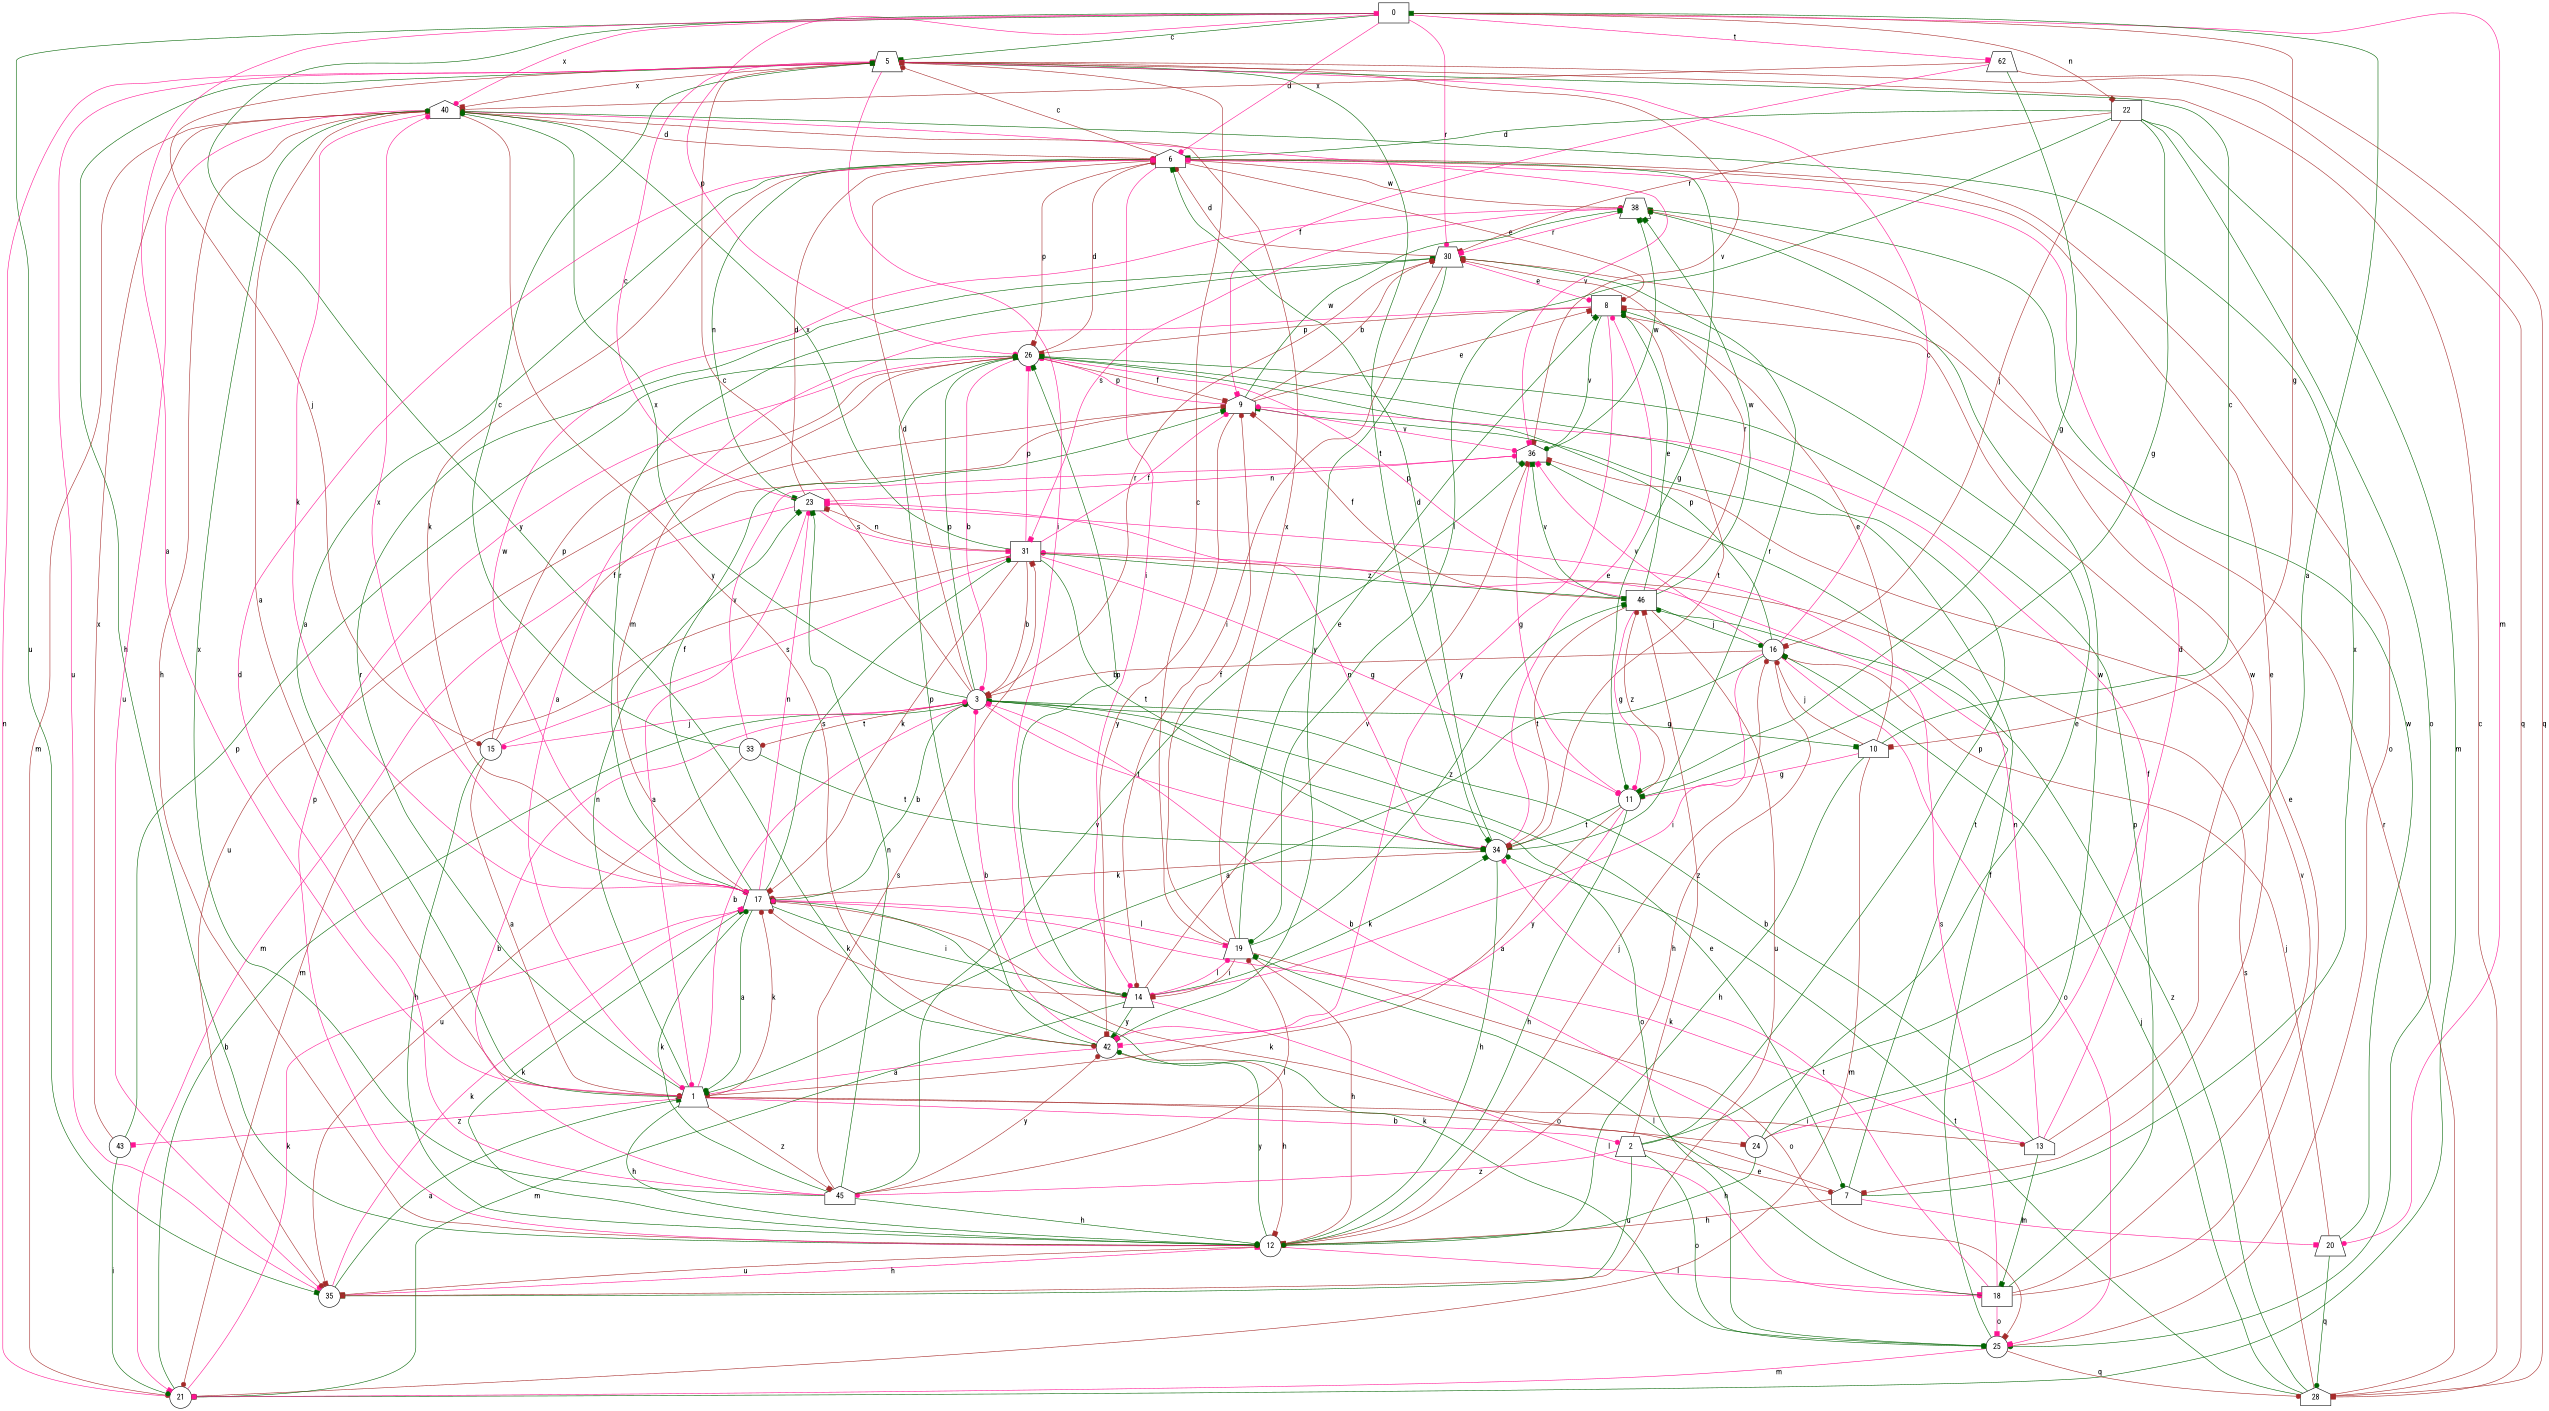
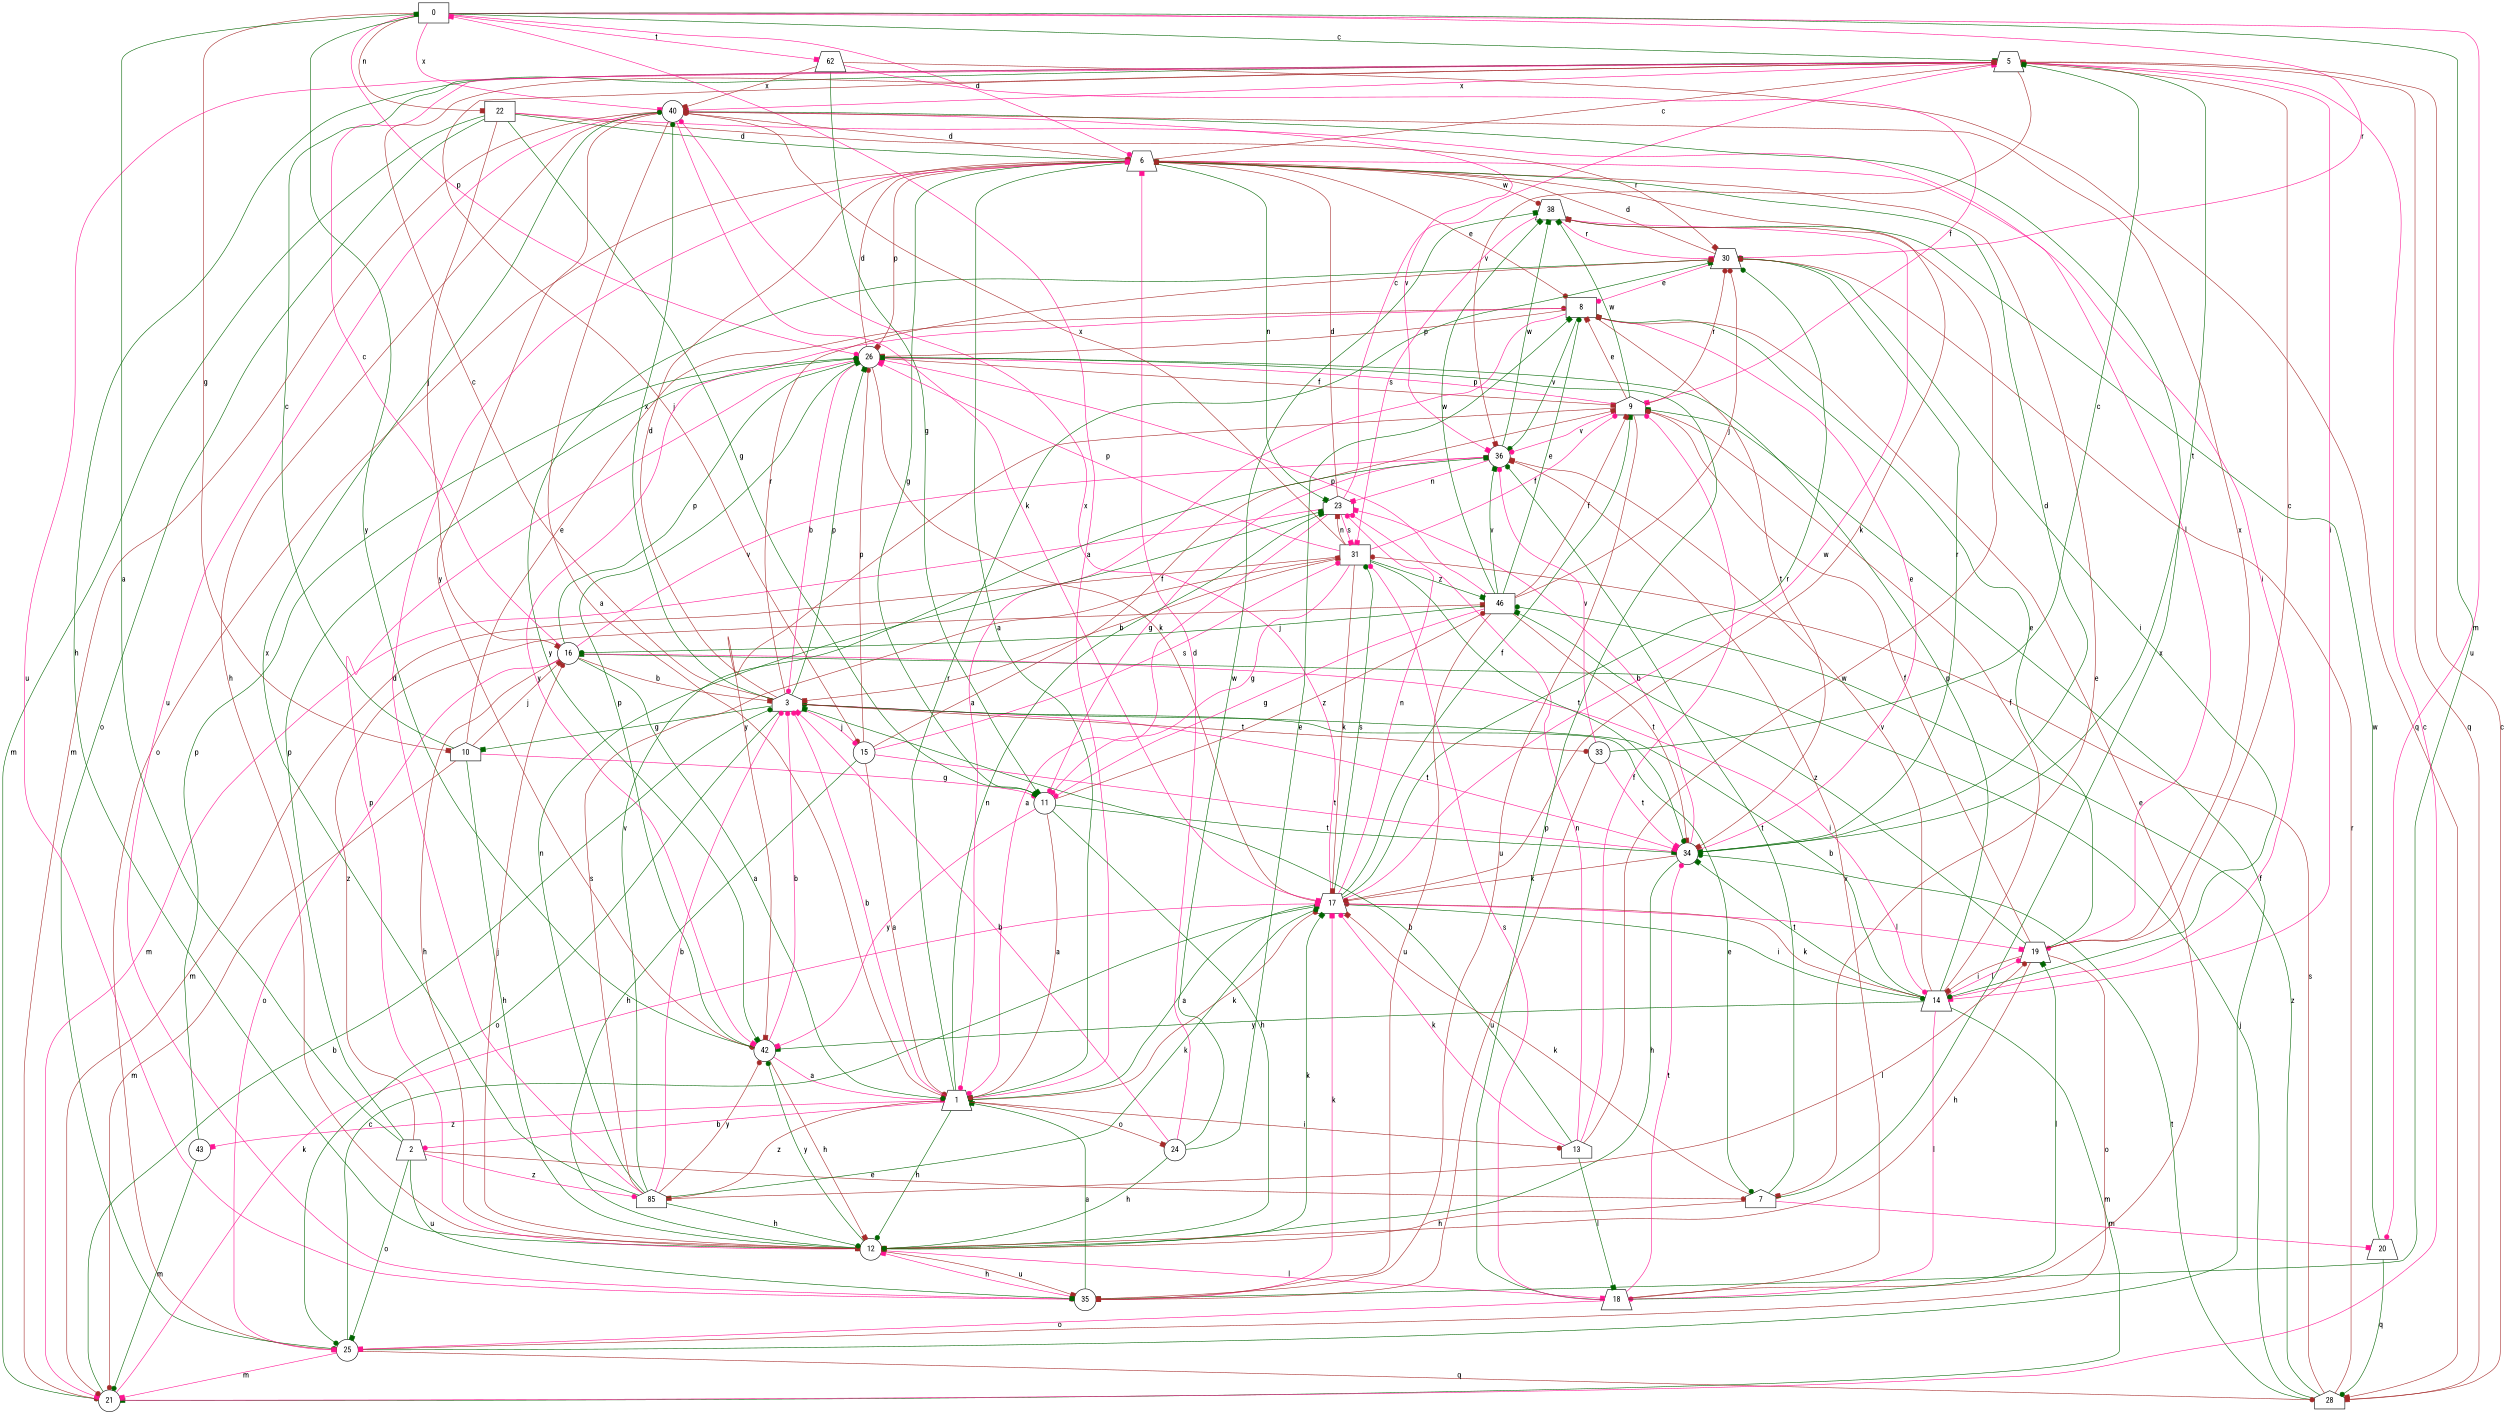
edge "0" -> "40": arrowhead dot -> box
edge "5" -> "40": color brown -> deeppink
node "40": shape house -> circle
node "6": shape house -> trapezium
edge "31" -> "40": color darkgreen -> brown
edge "9" -> "30": label "b" -> "r"
edge "22" -> "19": color darkgreen -> deeppink
edge "46" -> "30": label "r" -> "j"
edge "16" -> "26": arrowhead box -> dot
node "36": shape house -> circle
edge "6" -> "1": arrowhead dot -> box
edge "43" -> "40": removed, label "x"
edge "30" -> "14": color brown -> darkgreen
edge "26" -> "17": label "m" -> "k"
edge "24" -> "38": arrowhead dot -> box
edge "14" -> "9": added, label "f"
edge "34" -> "23": label "n" -> "b"
node "3": shape circle -> house
edge "10" -> "16": arrowhead dot -> box
edge "21" -> "5": label "n" -> "c"
edge "15" -> "34": added, label "t"
edge "20" -> "16": removed, label "j"
edge "17" -> "3": now "14" -> "3"
edge "33" -> "34": color darkgreen -> deeppink
edge "14" -> "34": label "k" -> "t"
edge "25" -> "17": label "k" -> "c"
node "45": label "45" -> "85"
edge "43" -> "21": label "i" -> "m"
node "18": shape box -> trapezium
